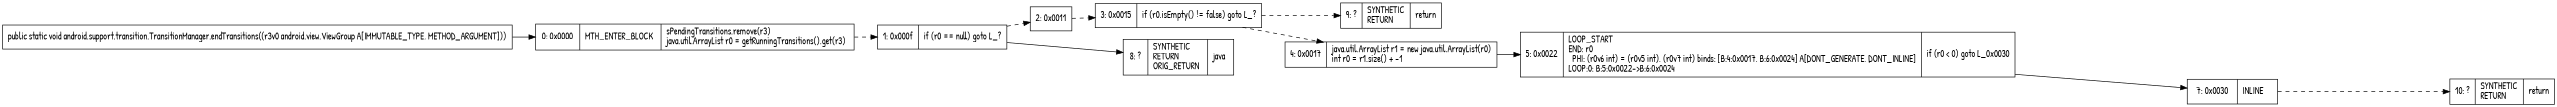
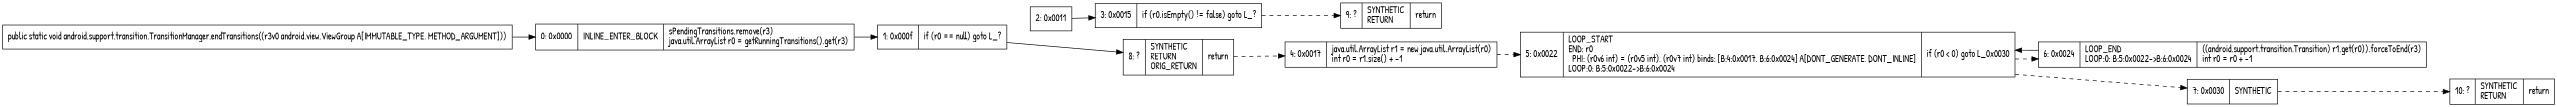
edge "2: 0x0011" -> "3: 0x0015": style dashed -> solid
edge "1: 0x000f" -> "2: 0x0011": removed
edge "3: 0x0015" -> "4: 0x0017": now "8: ?" -> "4: 0x0017"
node "0: 0x0000": text "MTH_ENTER_BLOCK" -> "INLINE_ENTER_BLOCK"
edge "0: 0x0000" -> "1: 0x000f": style dashed -> solid
edge "4: 0x0017" -> "5: 0x0022": style solid -> dashed
node "6: 0x0024": added
node "8: ?": text "java" -> "return"
edge "5: 0x0022" -> "7: 0x0030": style solid -> dashed
node "7: 0x0030": text "INLINE" -> "SYNTHETIC"
